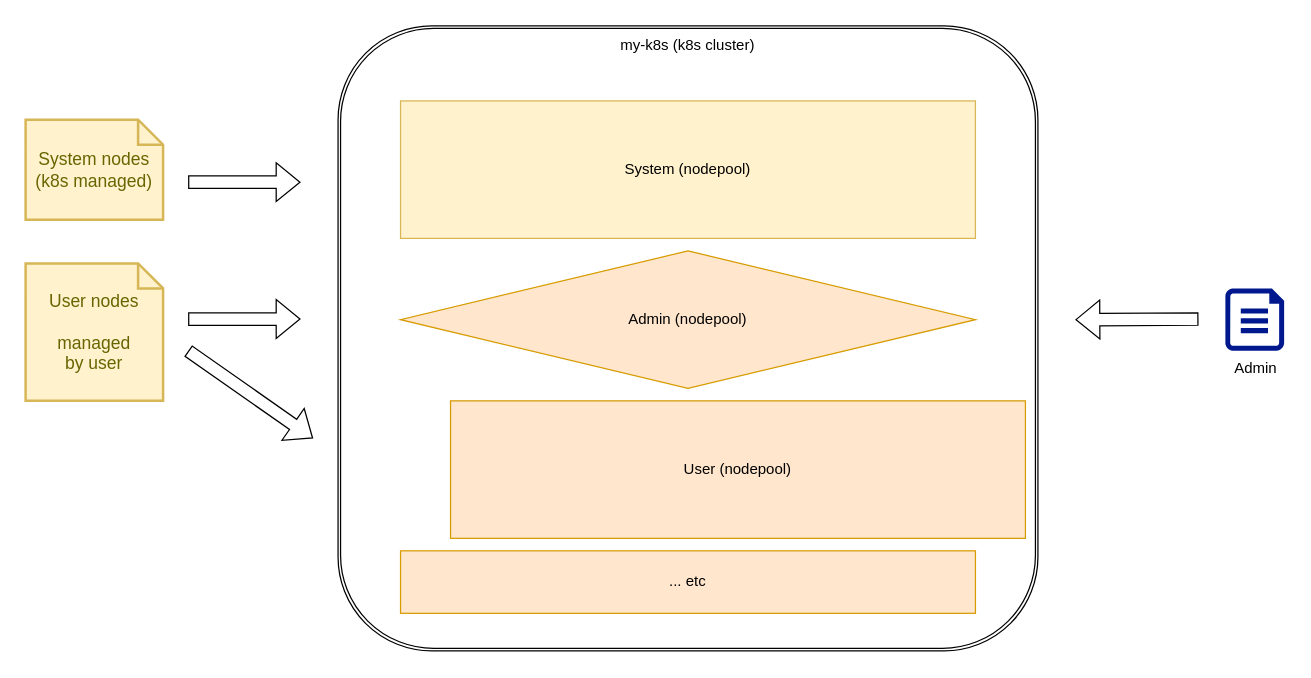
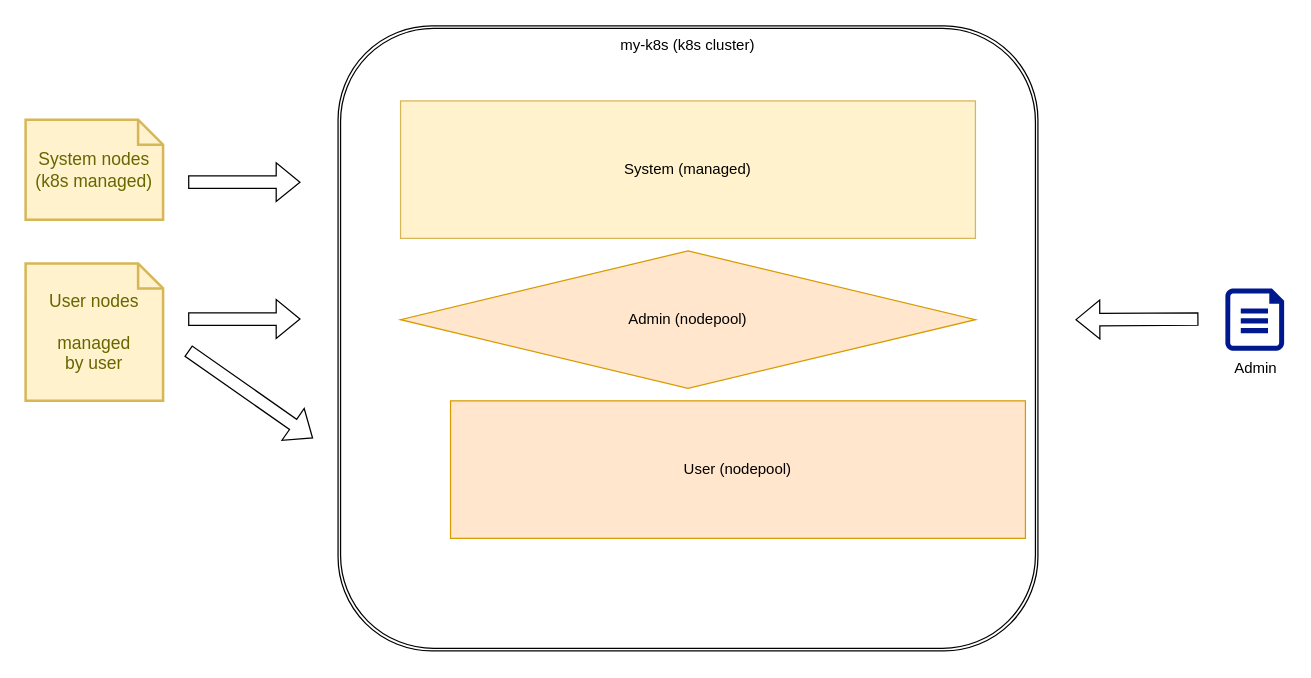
node "System (nodepool)": label "System (nodepool)" -> "System (managed)"
node "... etc": removed
